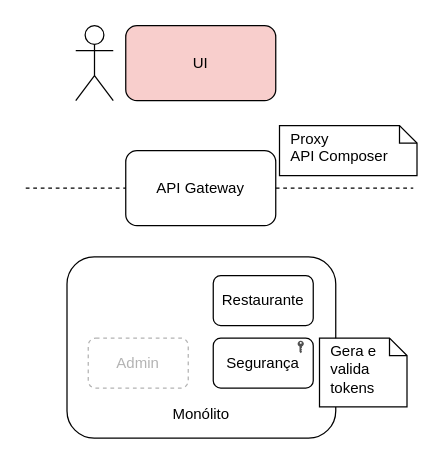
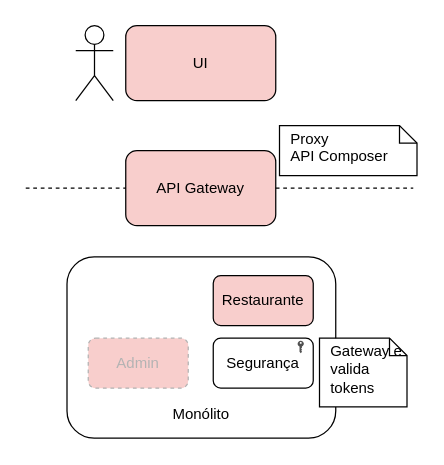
node "API Gateway": fillcolor #ffffff -> #f8cecc
node "Restaurante": fillcolor #ffffff -> #f8cecc
node "Gera e valida tokens": label "Gera e valida tokens" -> "Gateway e valida tokens"
node "Admin": fillcolor #ffffff -> #f8cecc
